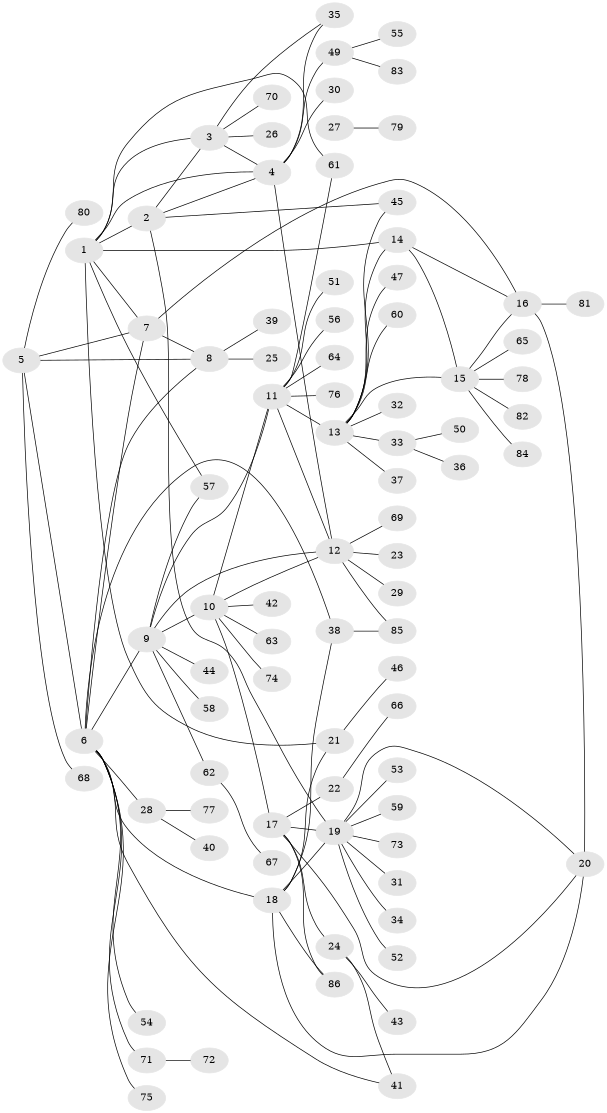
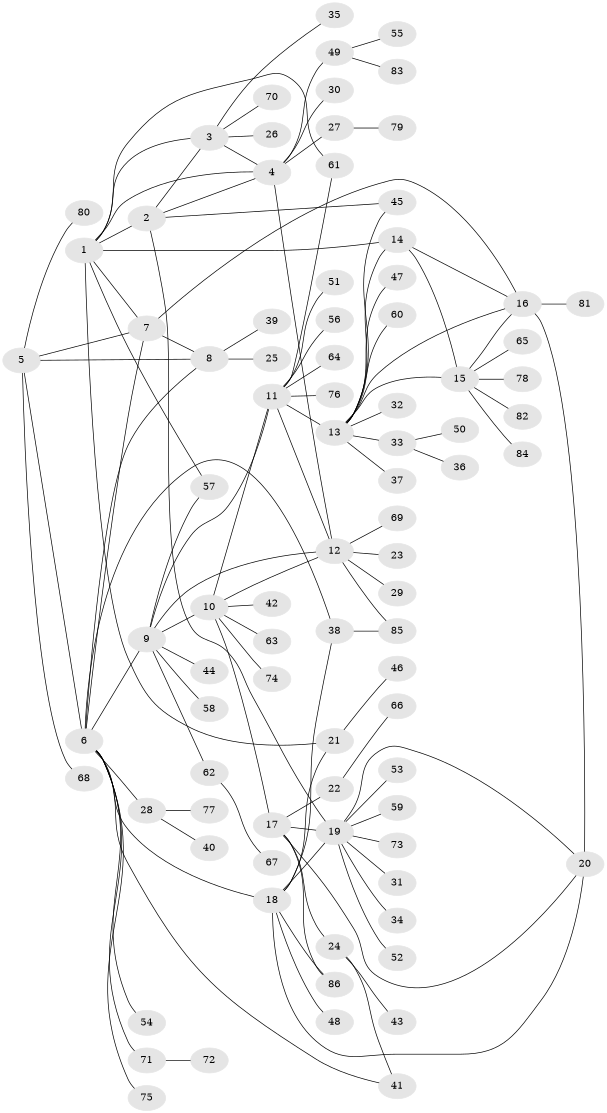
edge "35" -- "4": now "27" -- "4"
edge "16" -- "13": added
node "48": added
